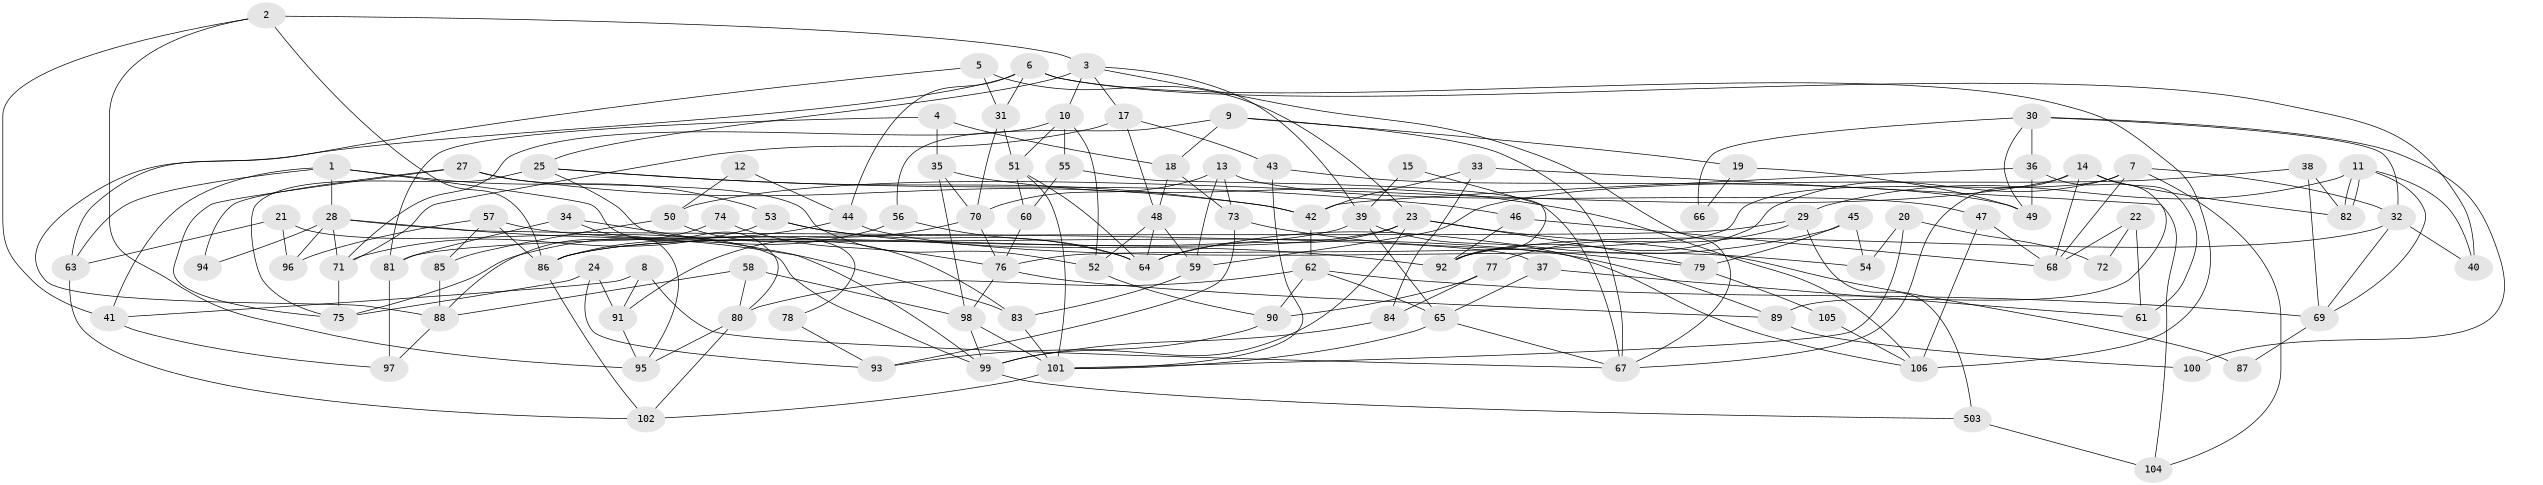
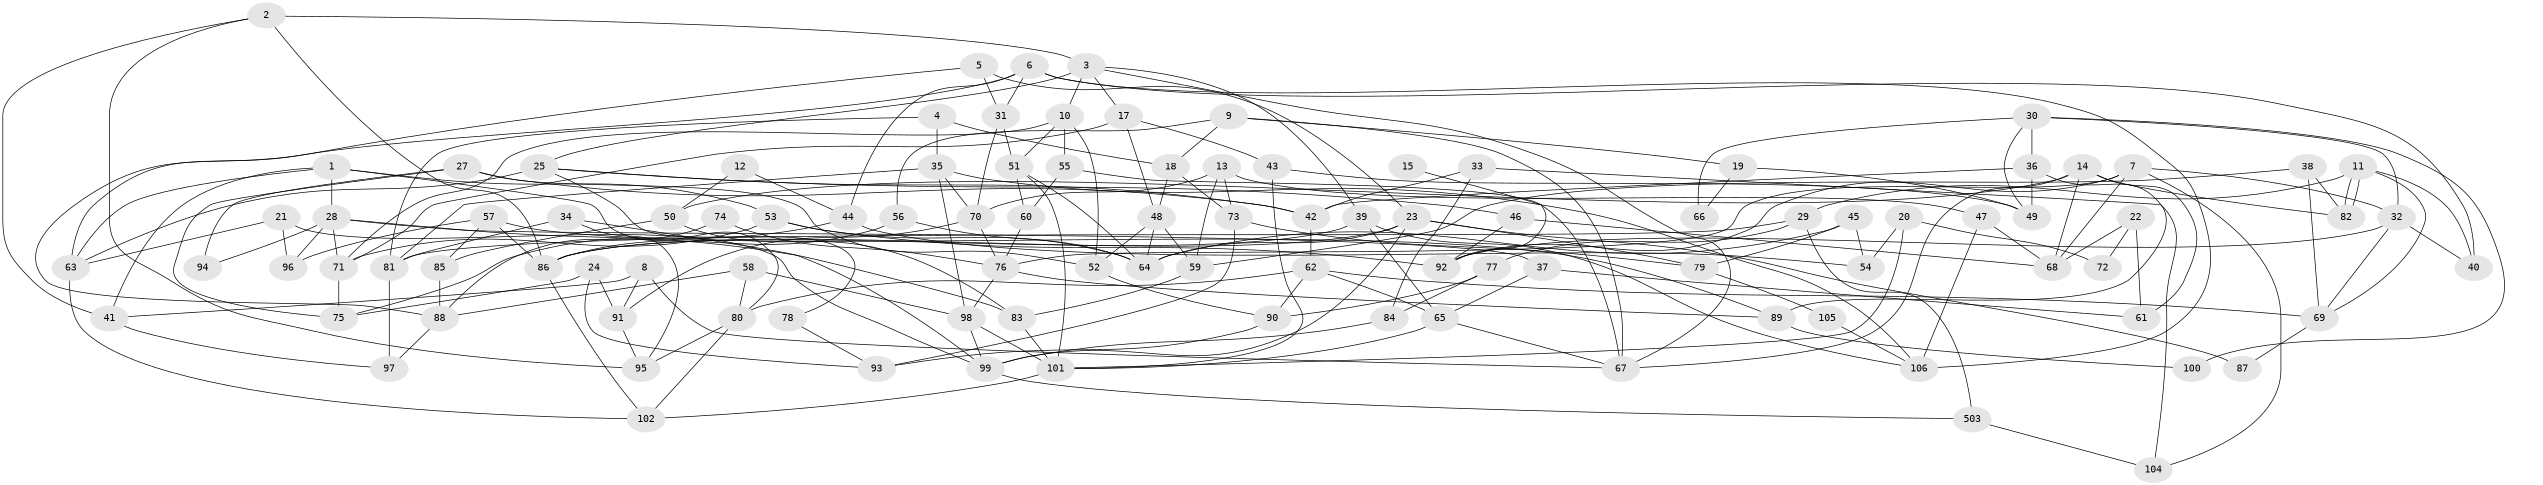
edge "15" -- "39": removed
edge "35" -- "81": added
edge "25" -- "75": now "25" -- "63"
